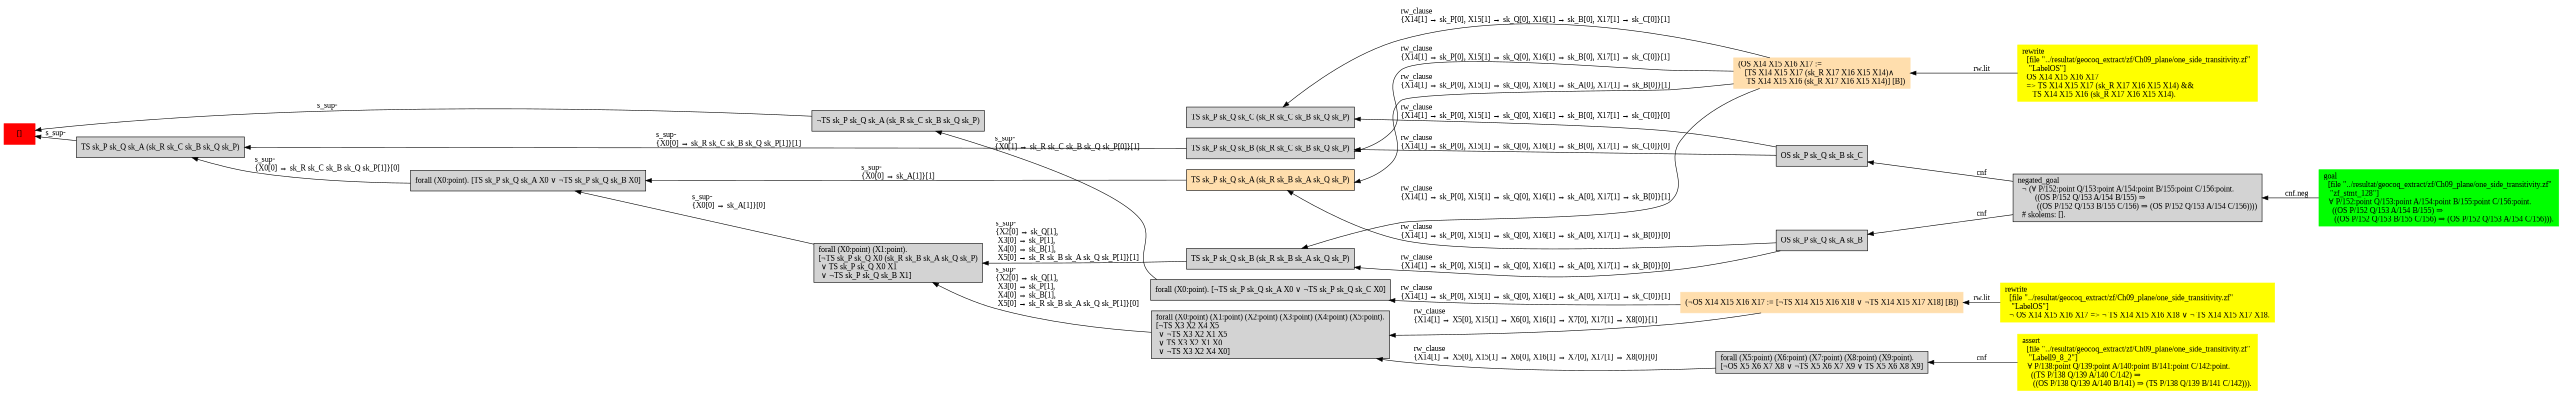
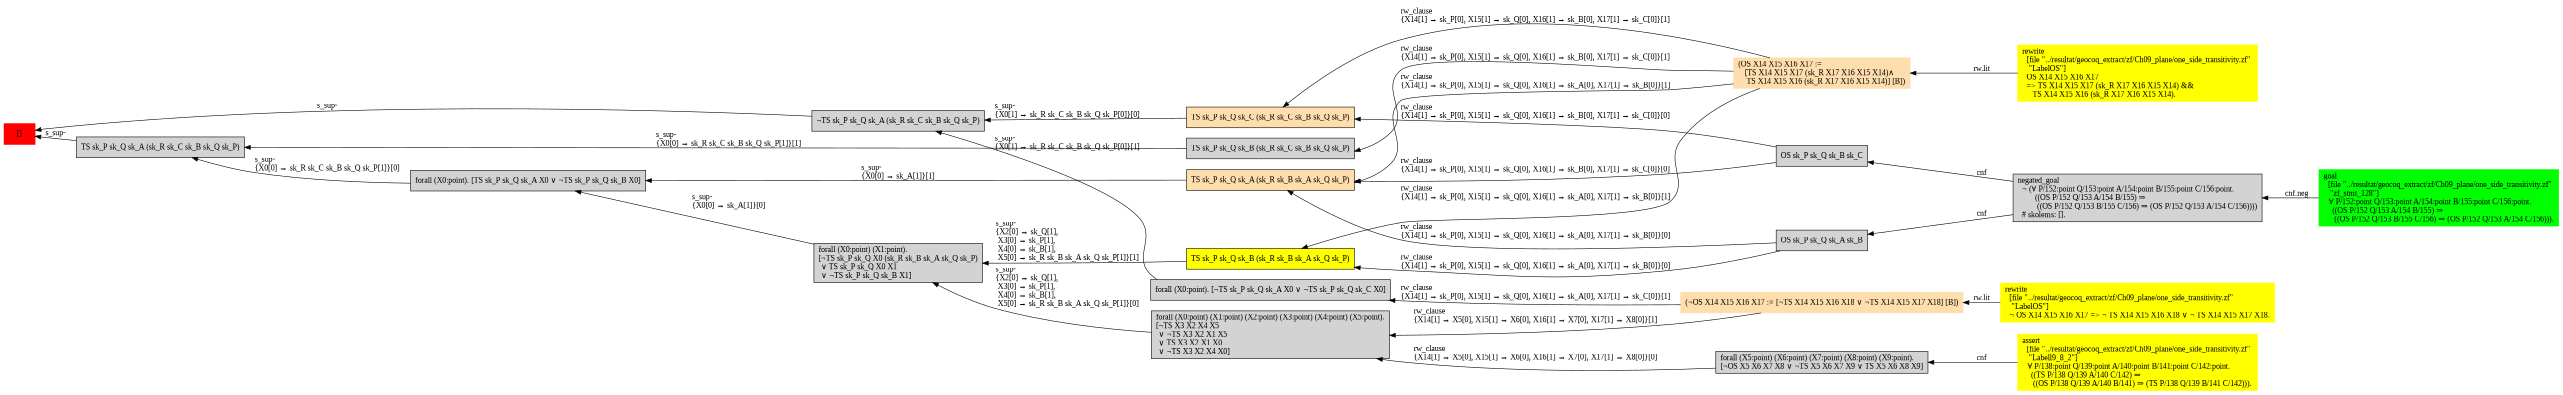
node "TS sk_P sk_Q sk_C (sk_R sk_C sk_B sk_Q sk_P)": fillcolor lightgrey -> navajowhite
edge "TS sk_P sk_Q sk_C (sk_R sk_C sk_B sk_Q sk_P)" -> "¬TS sk_P sk_Q sk_A (sk_R sk_C sk_B sk_Q sk_P)": added, label "s_sup- {X0[1] → sk_R sk_C sk_B sk_Q sk_P[0]}[0]"
edge "OS sk_P sk_Q sk_B sk_C" -> "TS sk_P sk_Q sk_B (sk_R sk_C sk_B sk_Q sk_P)": now "OS sk_P sk_Q sk_B sk_C" -> "TS sk_P sk_Q sk_A (sk_R sk_B sk_A sk_Q sk_P)"
node "TS sk_P sk_Q sk_B (sk_R sk_B sk_A sk_Q sk_P)": fillcolor lightgrey -> yellow
